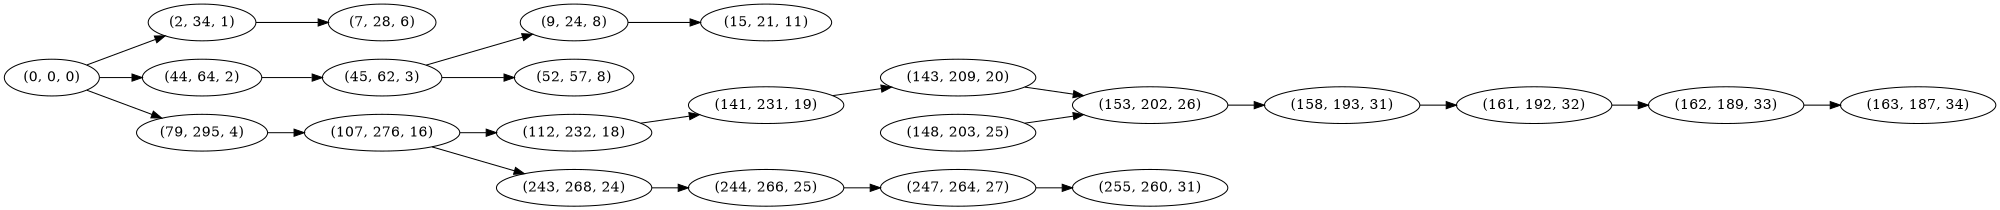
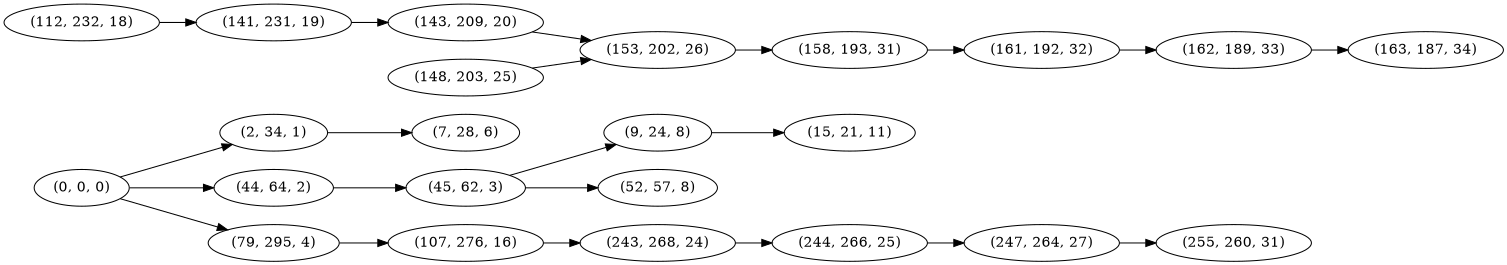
edge "(107, 276, 16)" -> "(112, 232, 18)": removed
